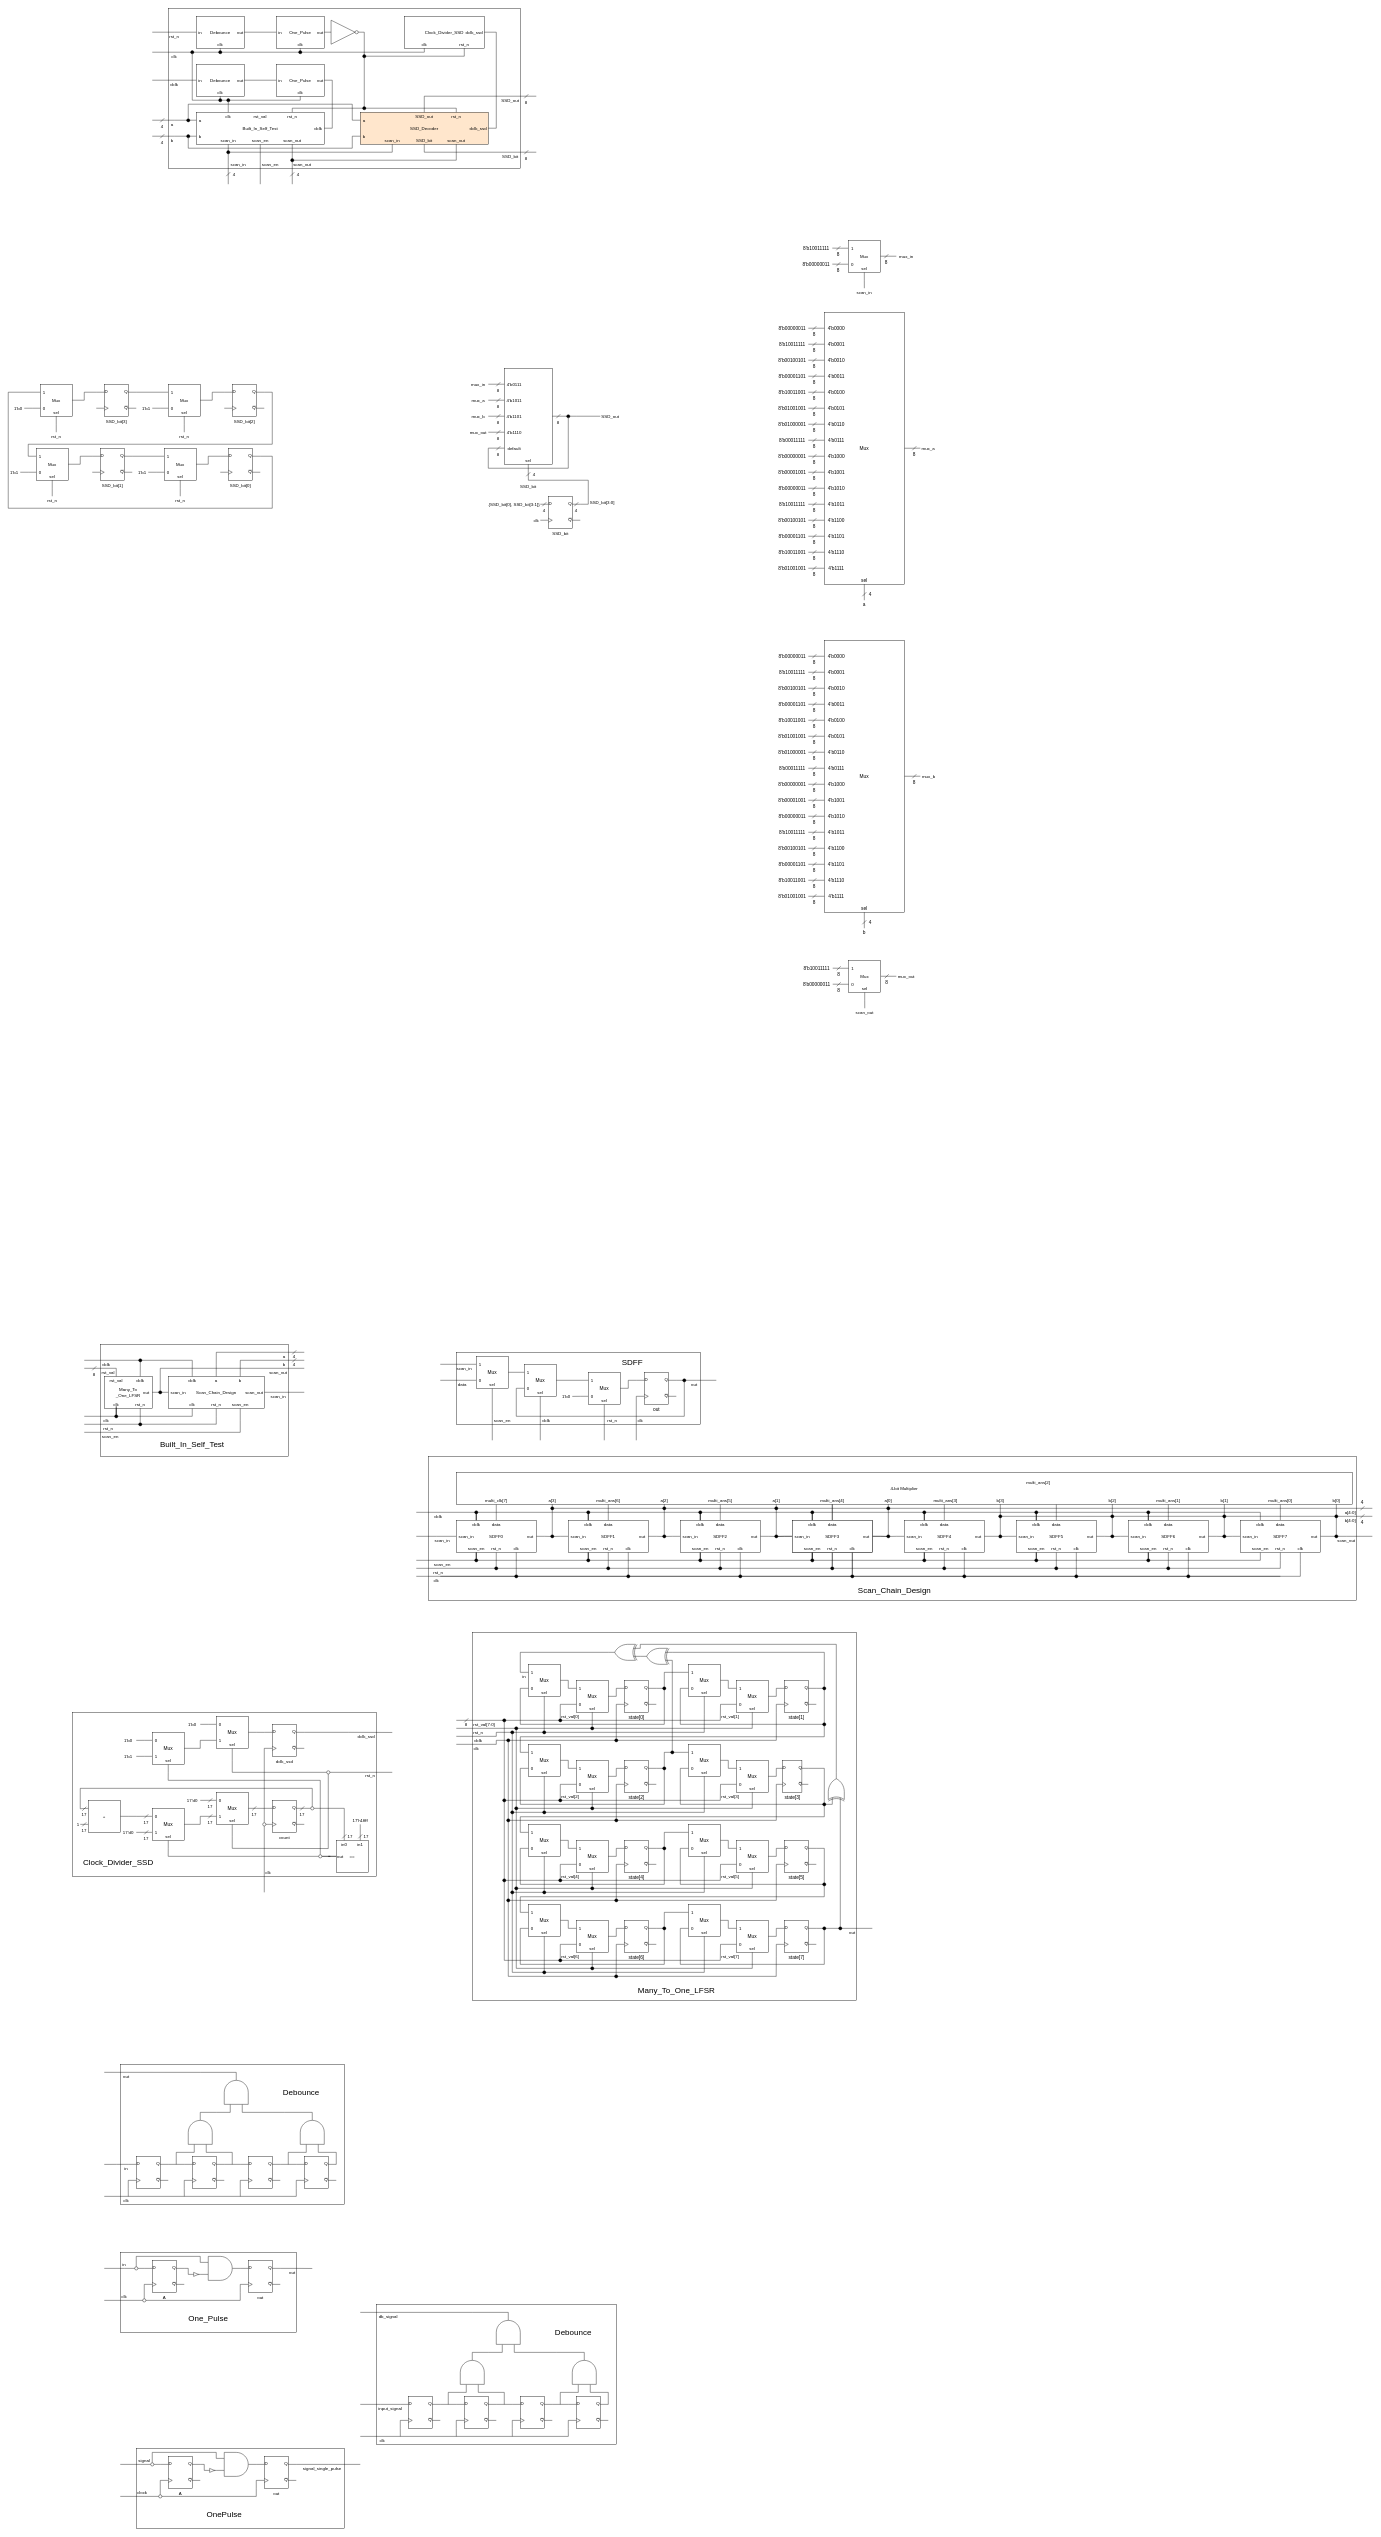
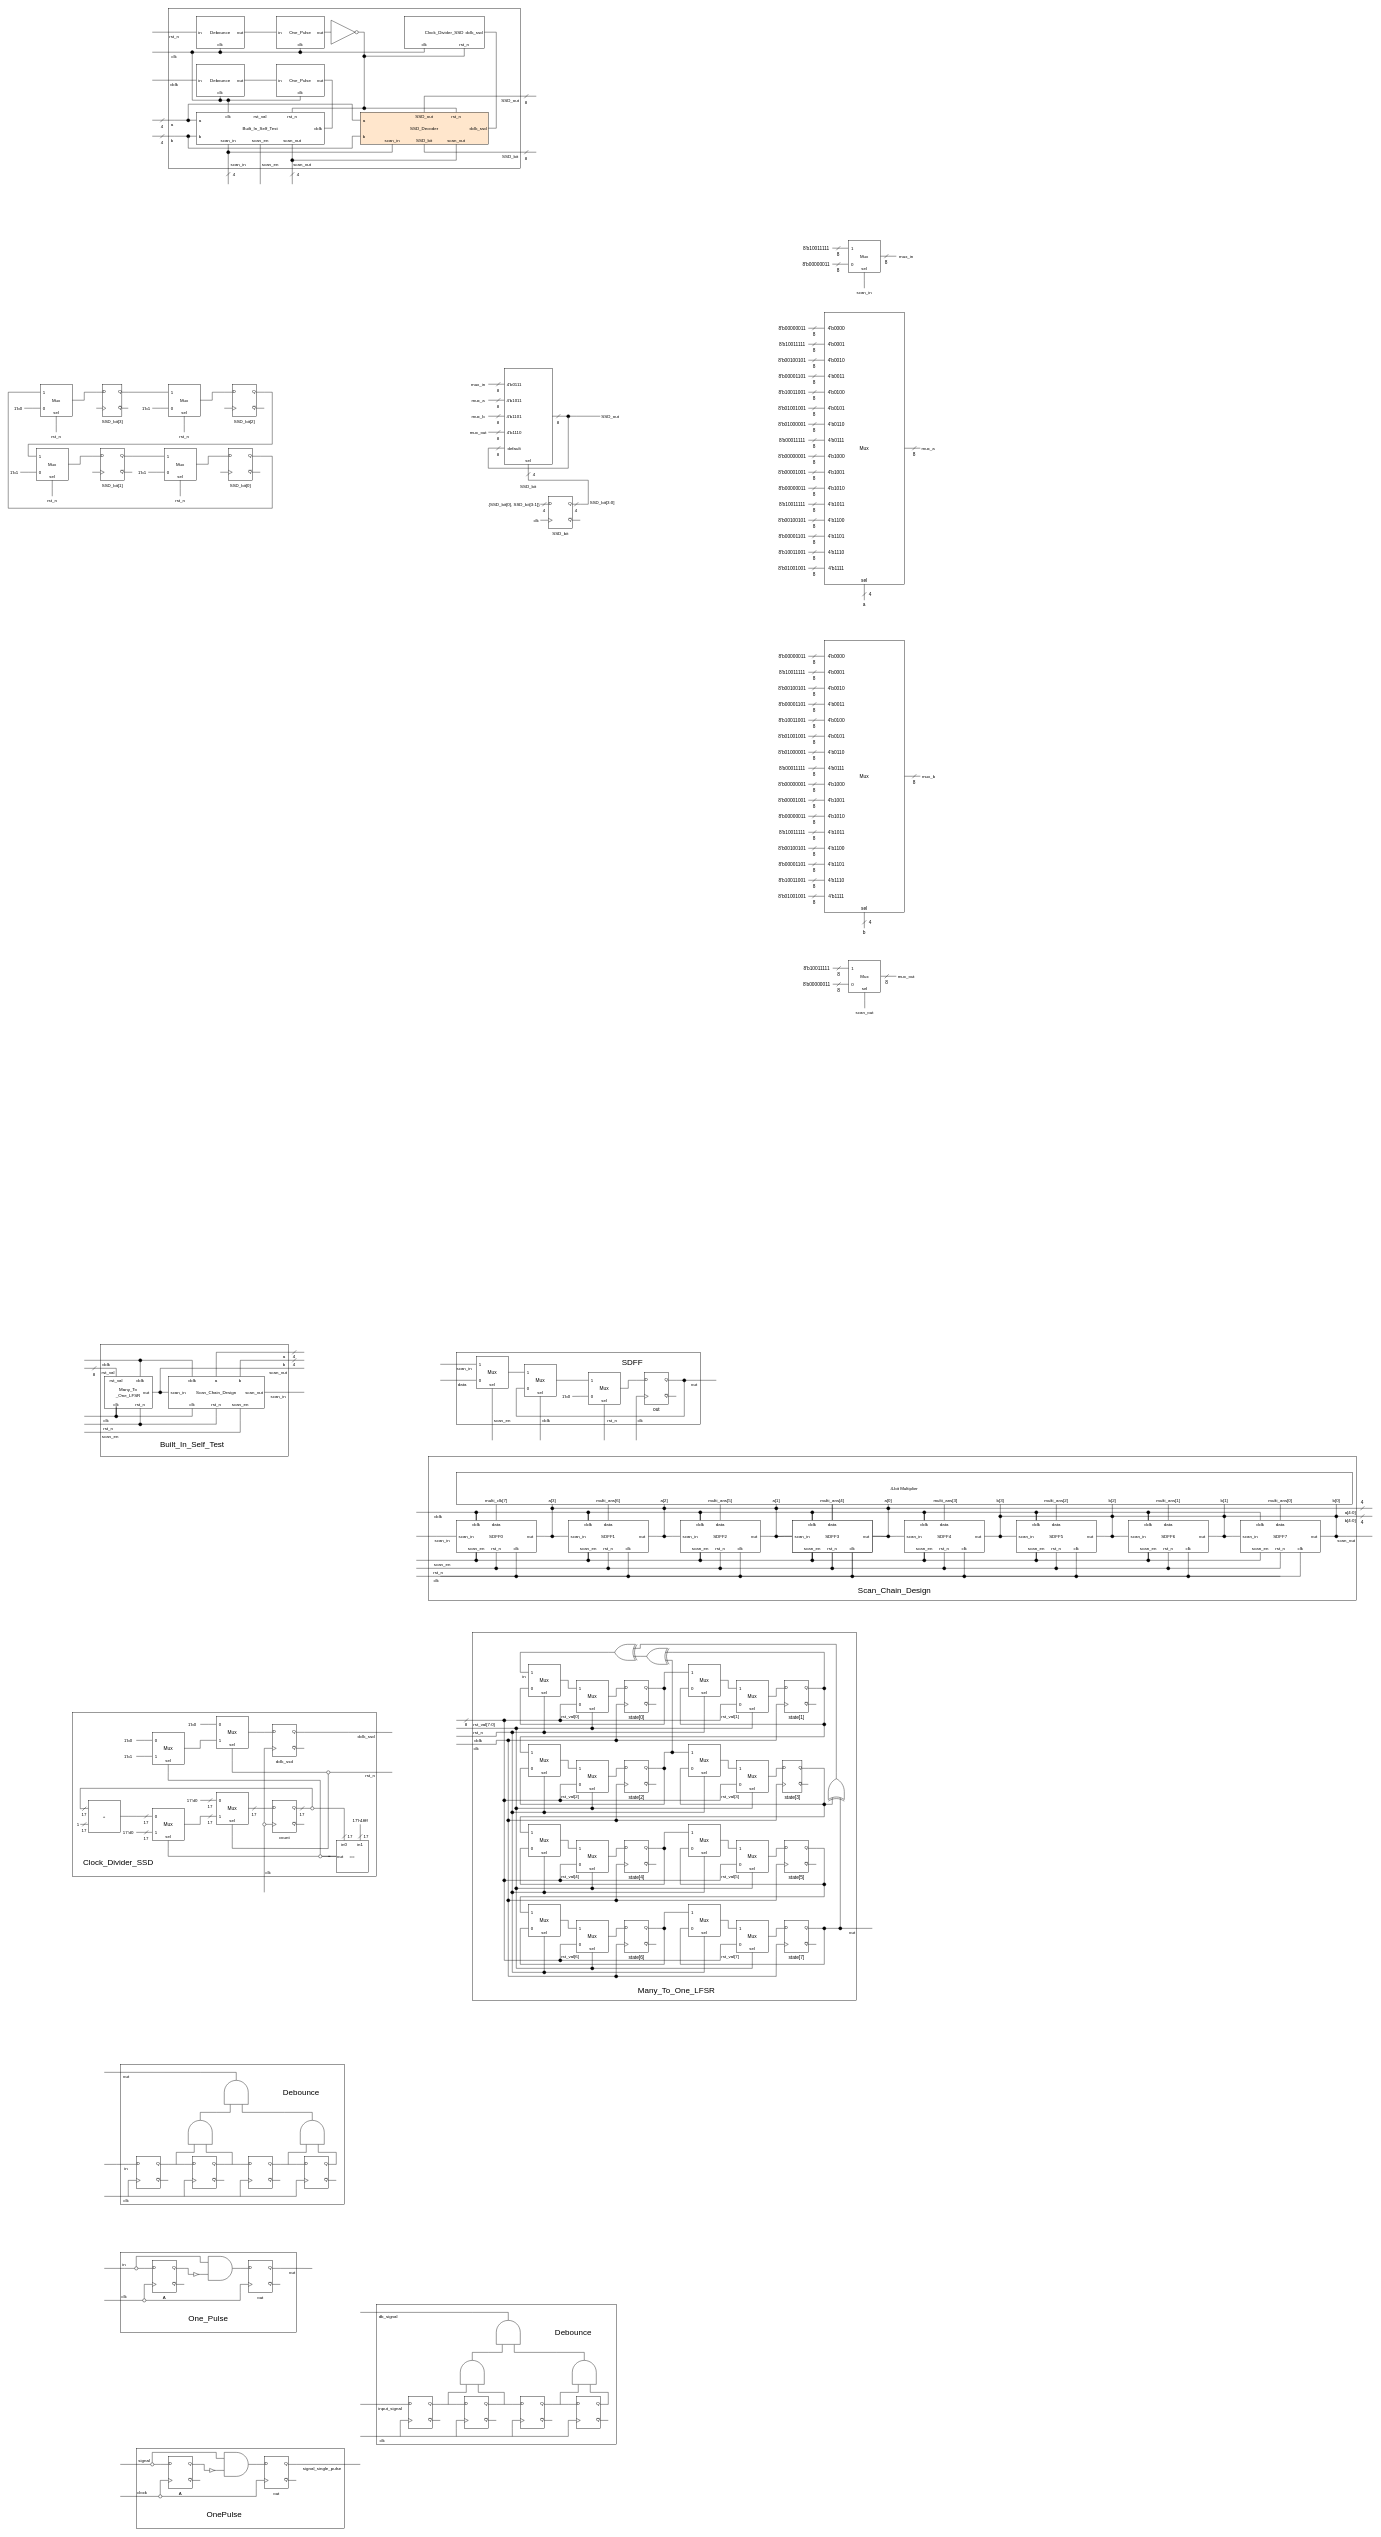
node "SSD_bit[3]": size 40x32 -> 32x32
node "multi_ans[2]": moved (1038, 1482) -> (1056, 1500)
